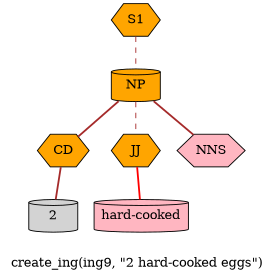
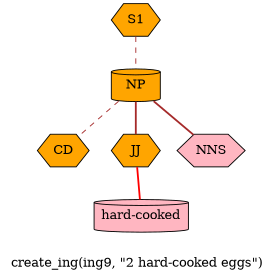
edge "NP" -- "JJ": style dashed -> bold
edge "NP" -- "CD": style bold -> dashed
node "2": removed
